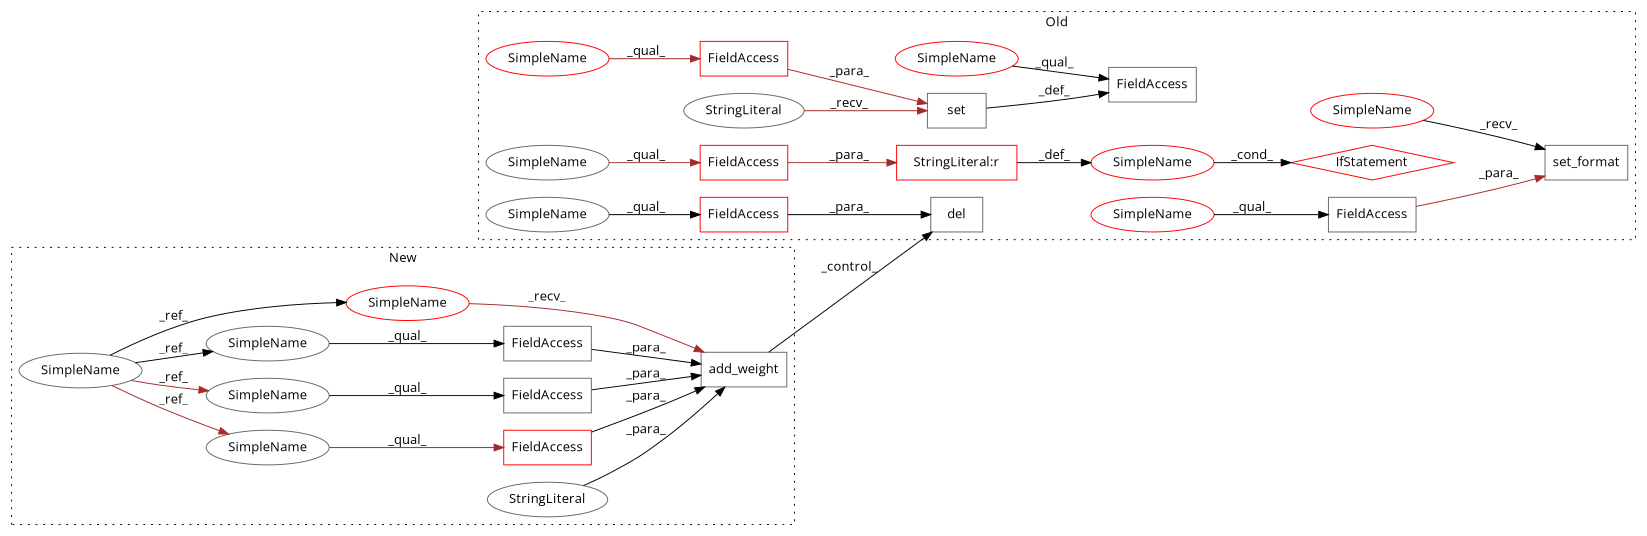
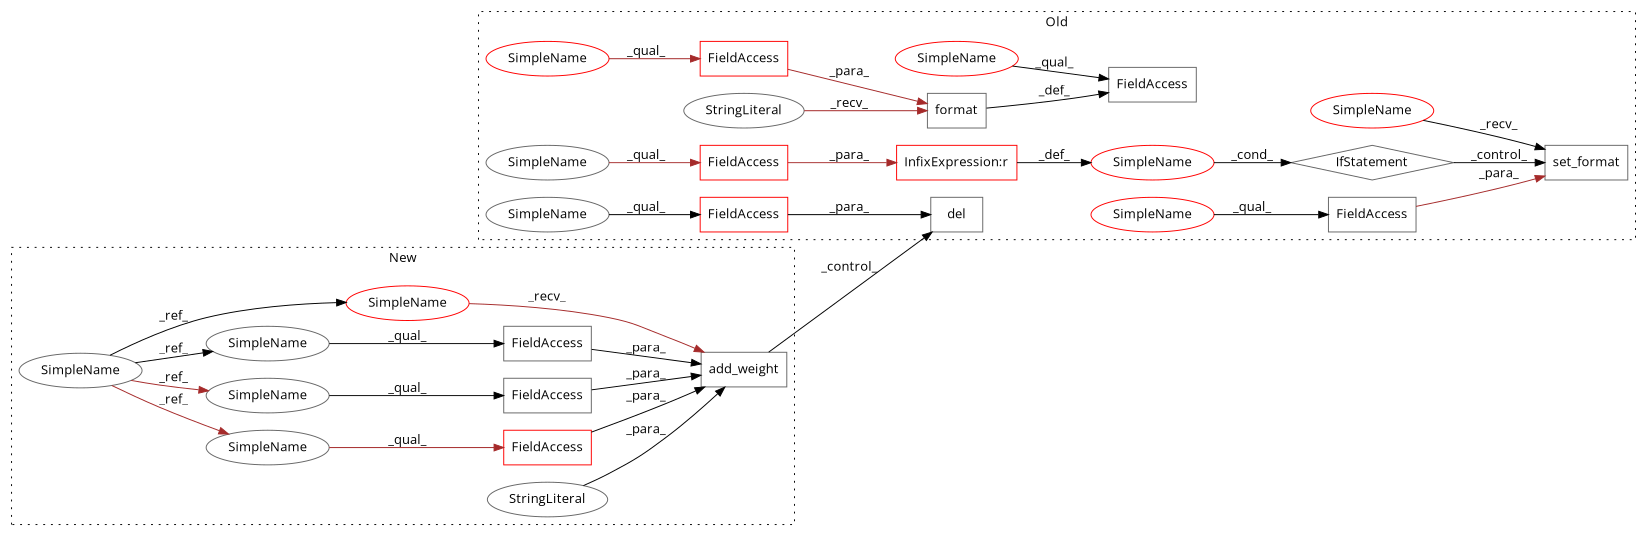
node "set": label "set" -> "format"
node "StringLiteral:r": label "StringLiteral:r" -> "InfixExpression:r"
node "IfStatement": color red -> gray40
edge "IfStatement" -> "set_format": added, label "_control_"
